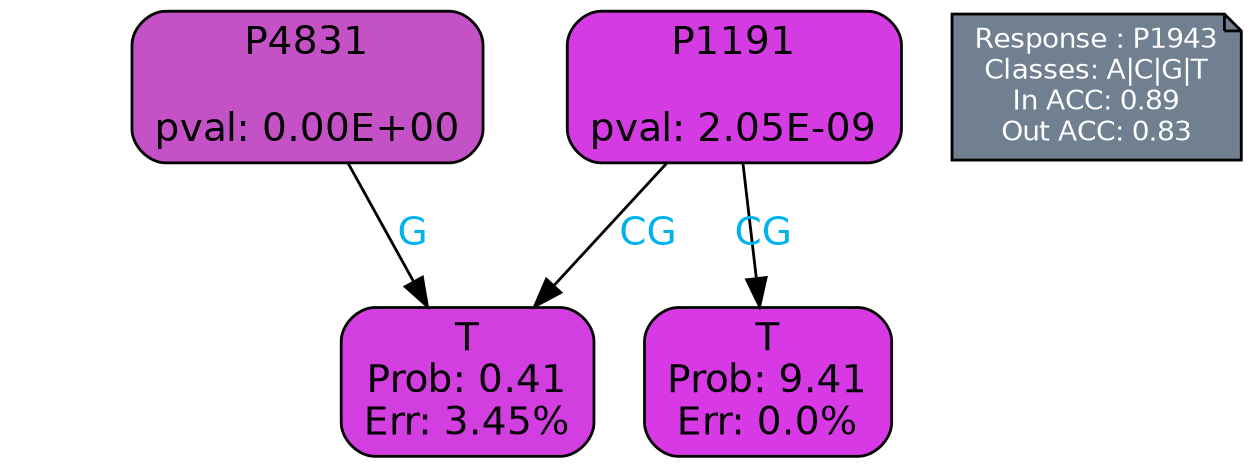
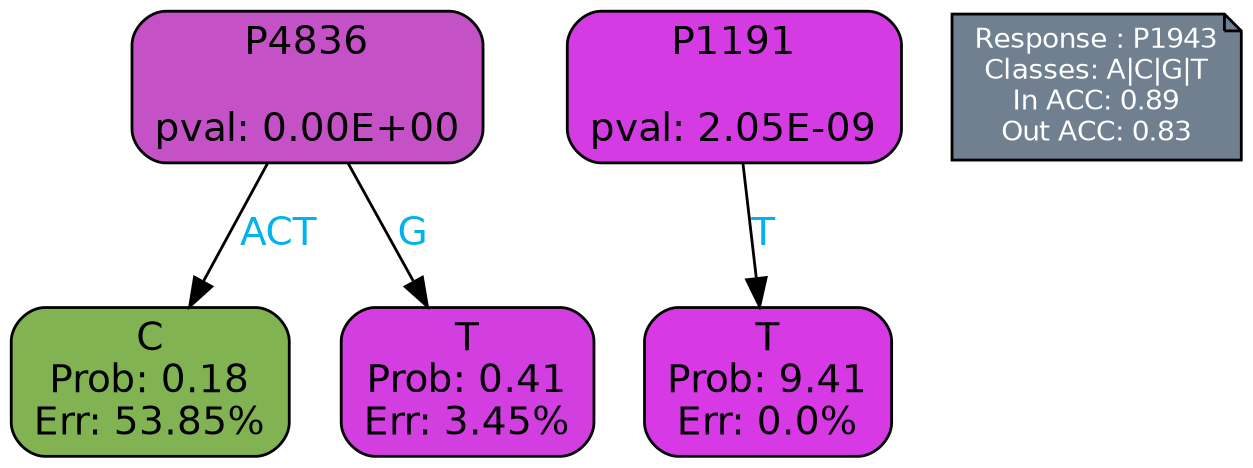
node "P4831 pval: 0.00E+00": label "P4831 pval: 0.00E+00" -> "P4836 pval: 0.00E+00"
edge "P1191 pval: 2.05E-09" -> "T Prob: 0.41 Err: 3.45%": removed, label "CG"
edge "P1191 pval: 2.05E-09" -> "T Prob: 9.41 Err: 0.0%": label "CG" -> "T"
node "C Prob: 0.18 Err: 53.85%": added
